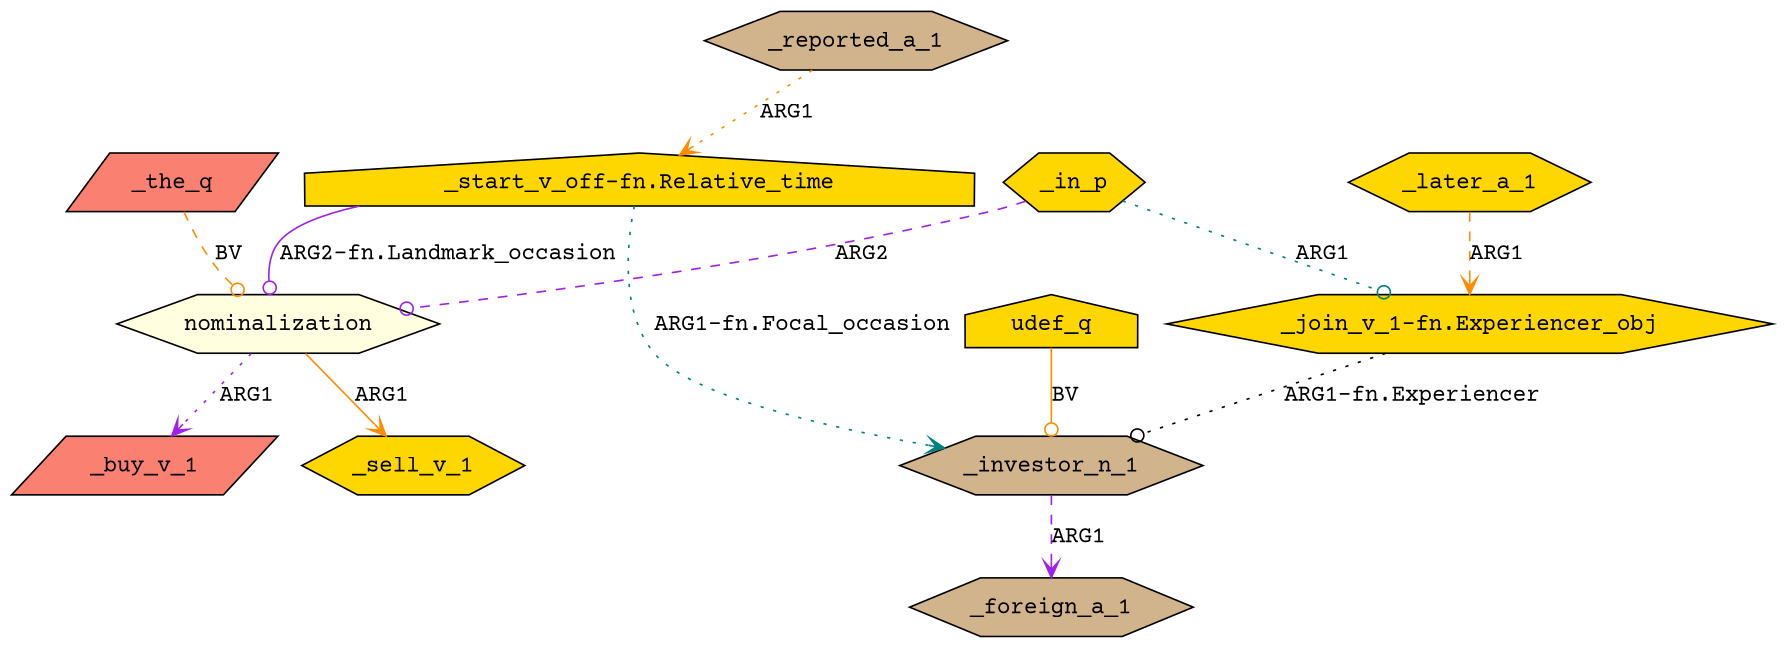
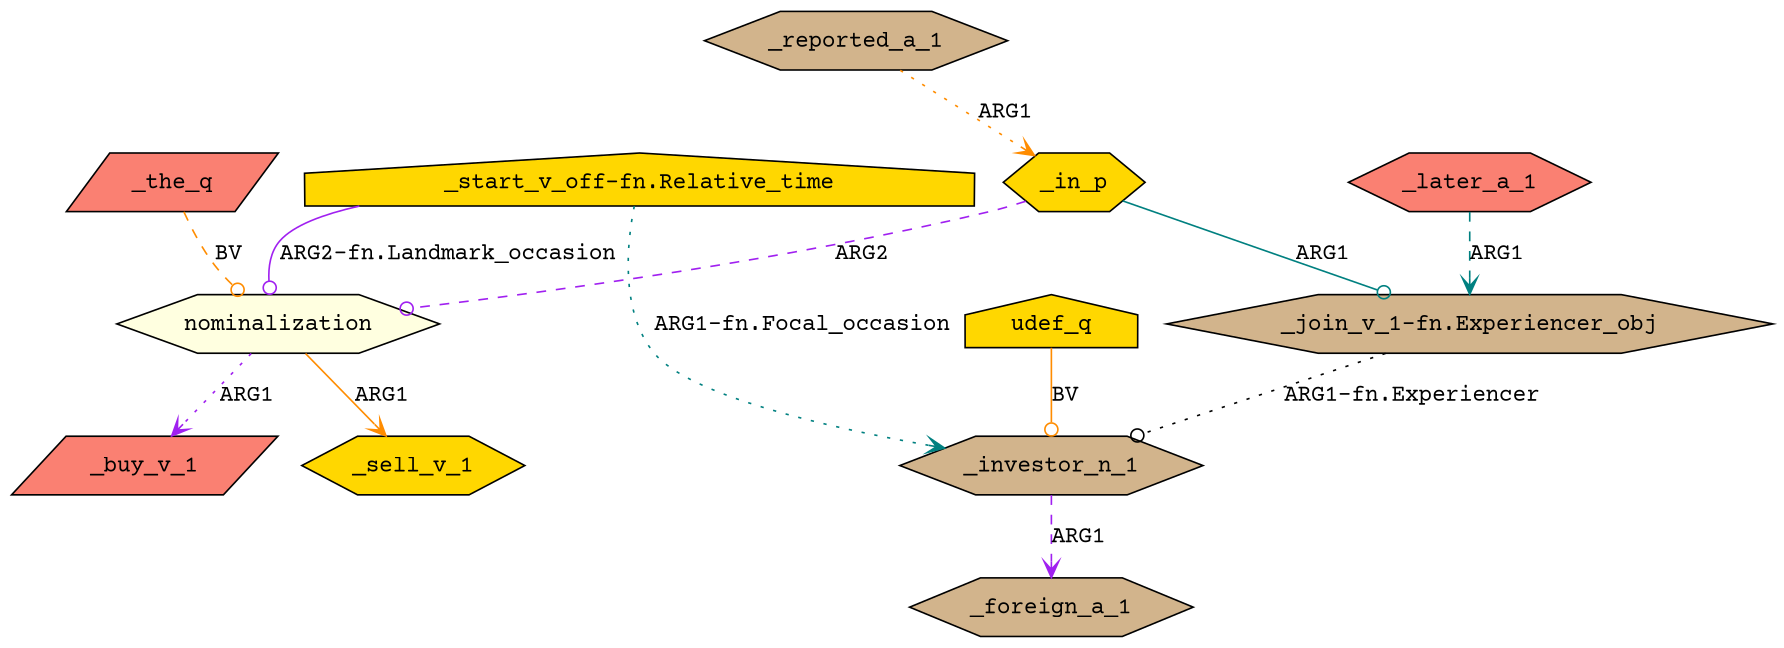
edge "_reported_a_1" -> "_start_v_off-fn.Relative_time": now "_reported_a_1" -> "_in_p"
node "_later_a_1": fillcolor gold -> salmon
edge "_in_p" -> "_join_v_1-fn.Experiencer_obj": style dotted -> solid
edge "_later_a_1" -> "_join_v_1-fn.Experiencer_obj": color darkorange -> teal
node "_join_v_1-fn.Experiencer_obj": fillcolor gold -> tan
